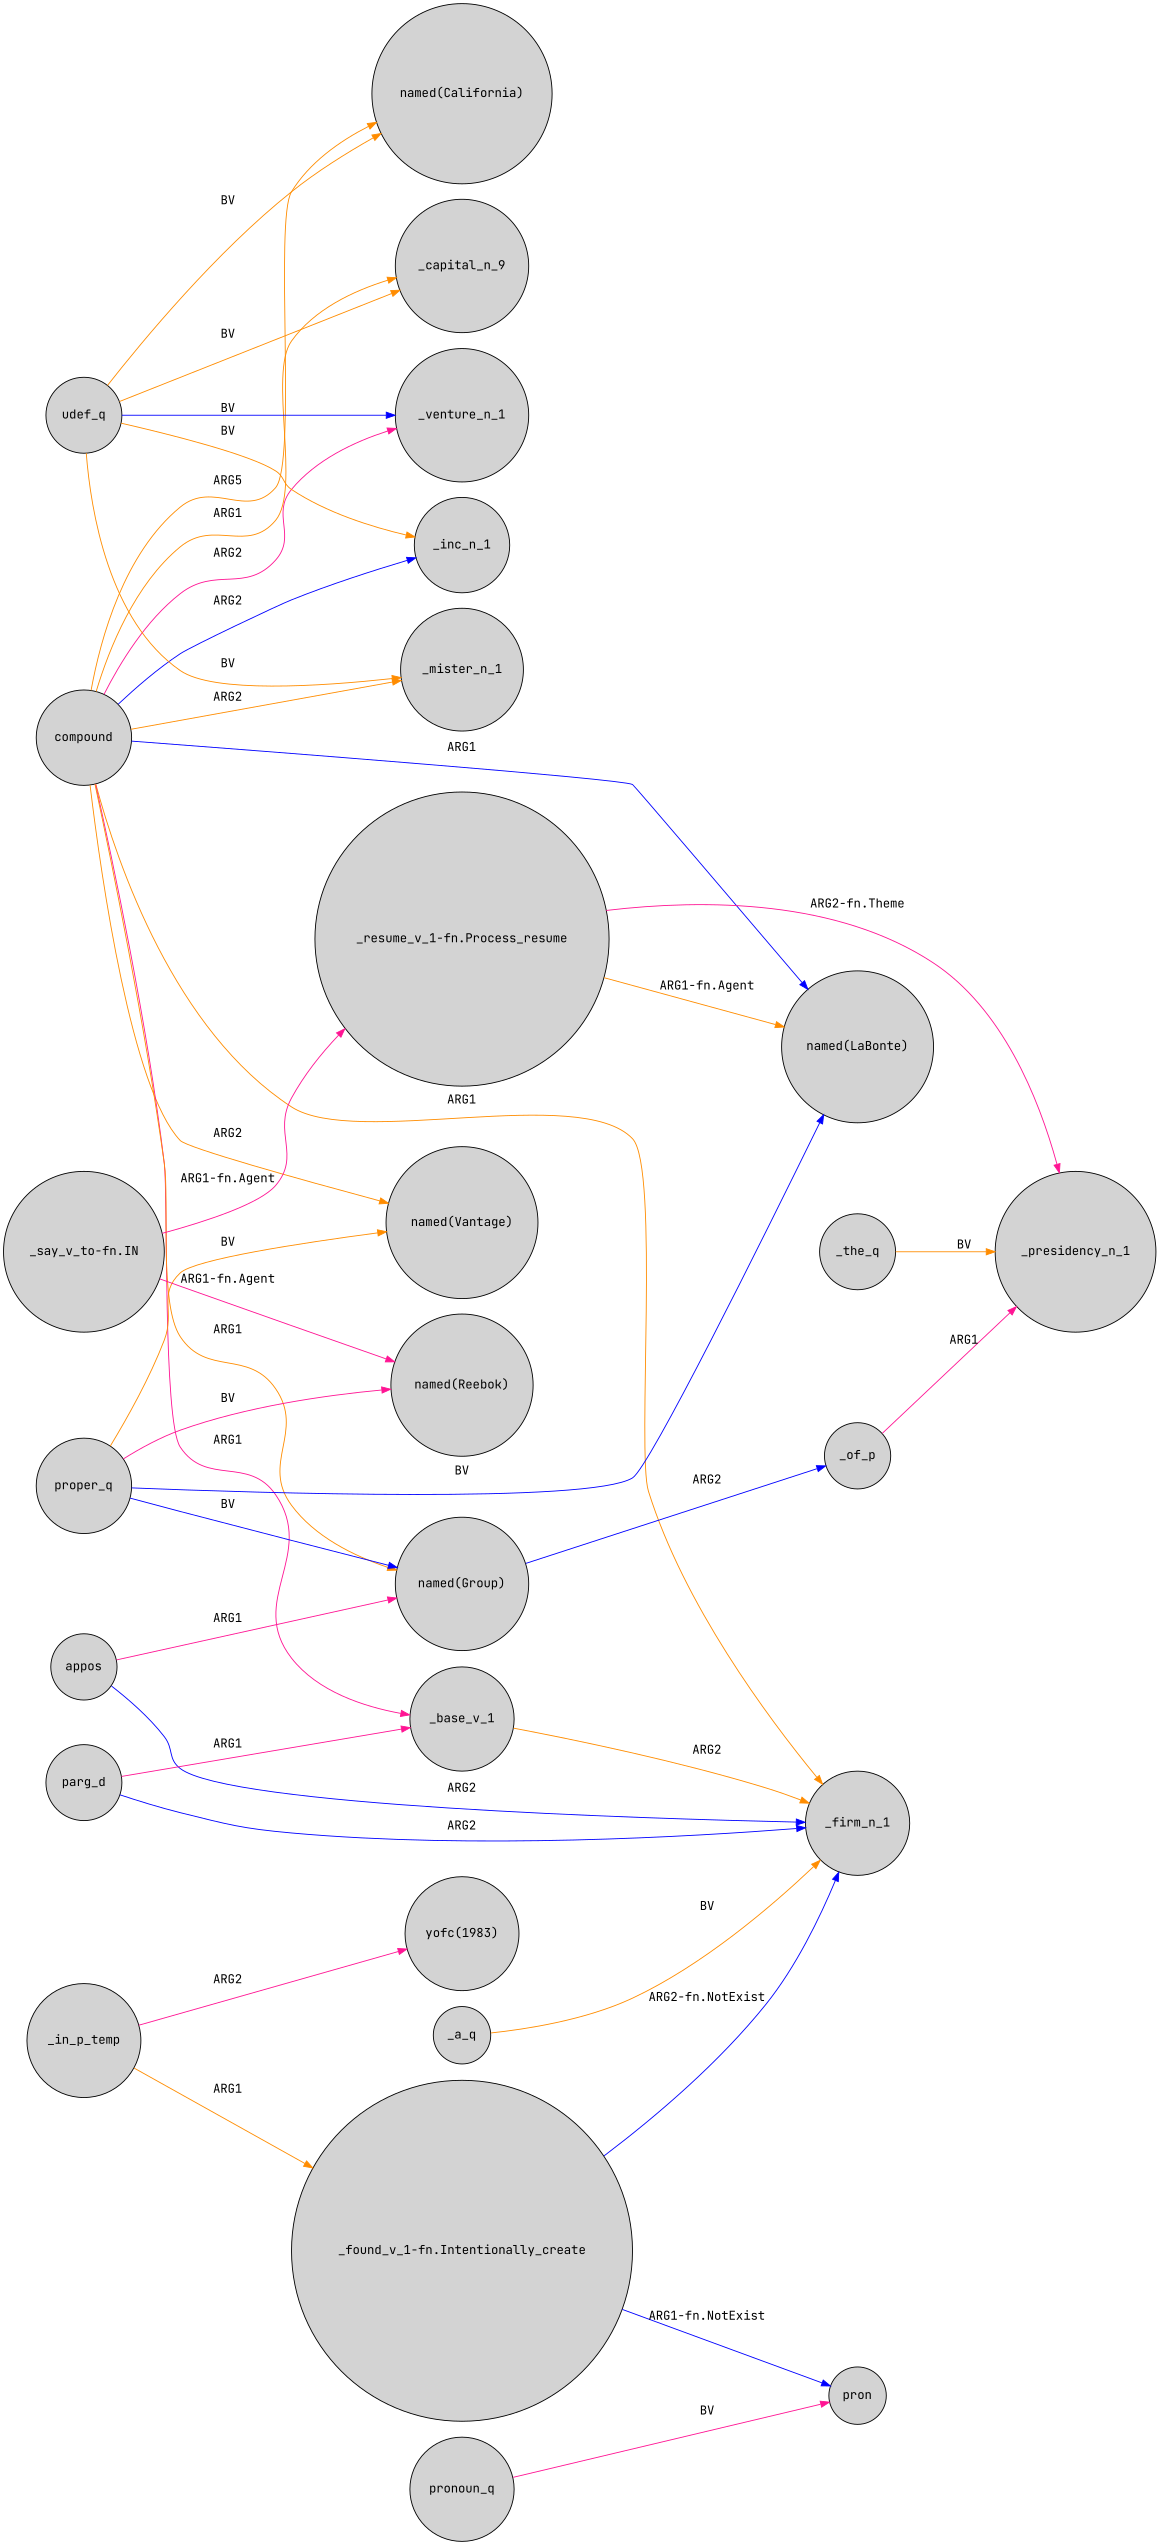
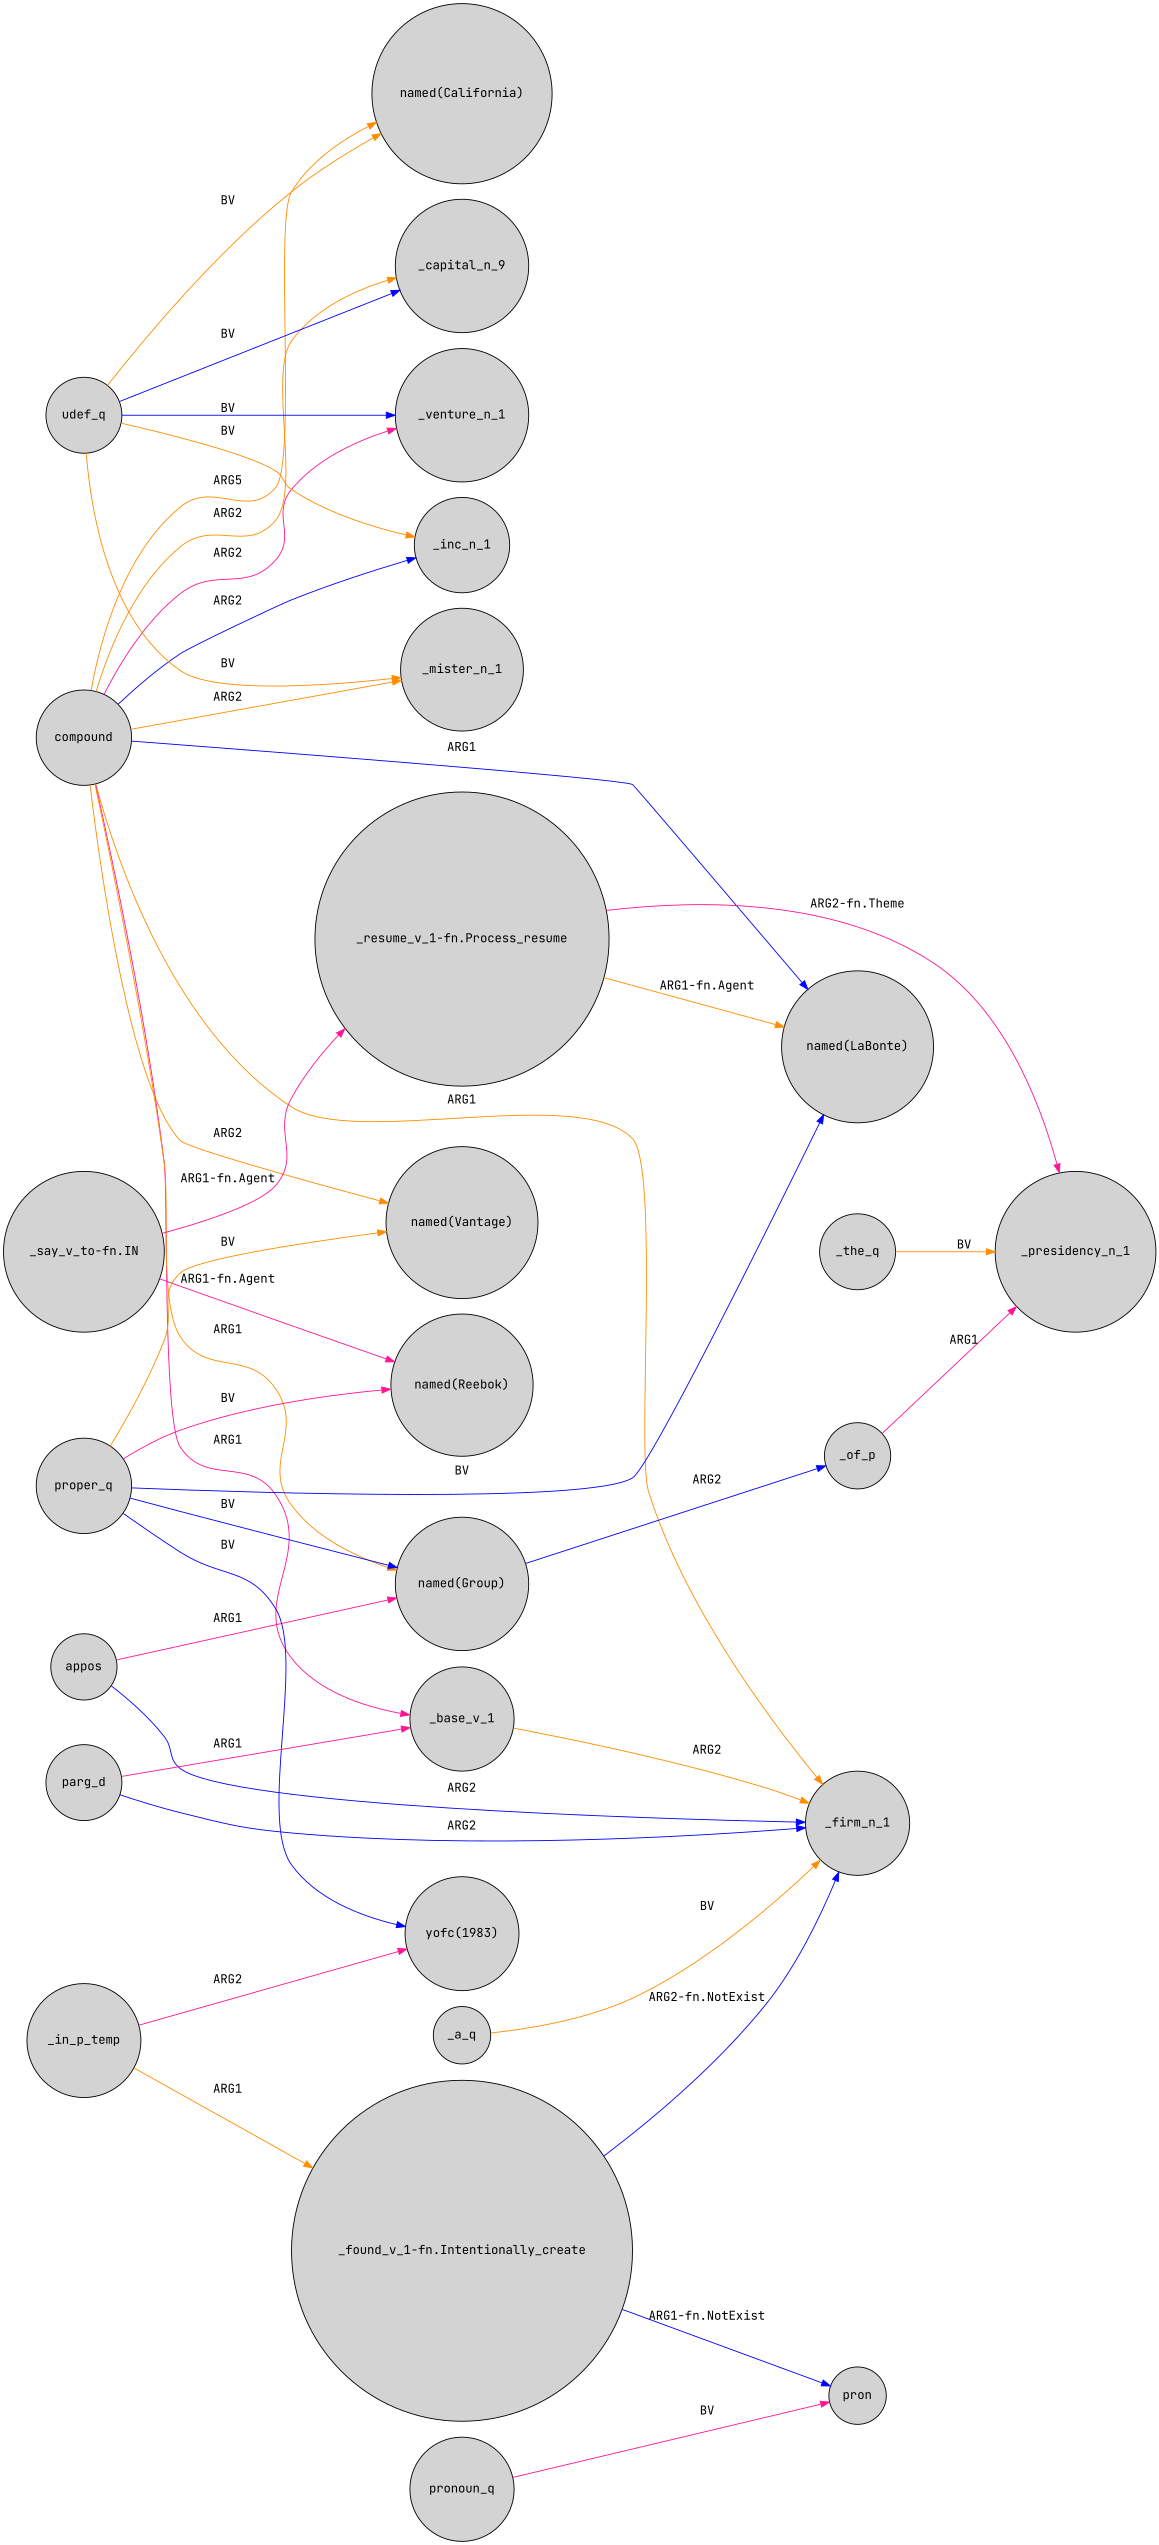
edge "udef_q" -> "_capital_n_9": color darkorange -> blue
edge "compound" -> "_capital_n_9": label "ARG1" -> "ARG2"
edge "proper_q" -> "yofc(1983)": added, label "BV"
